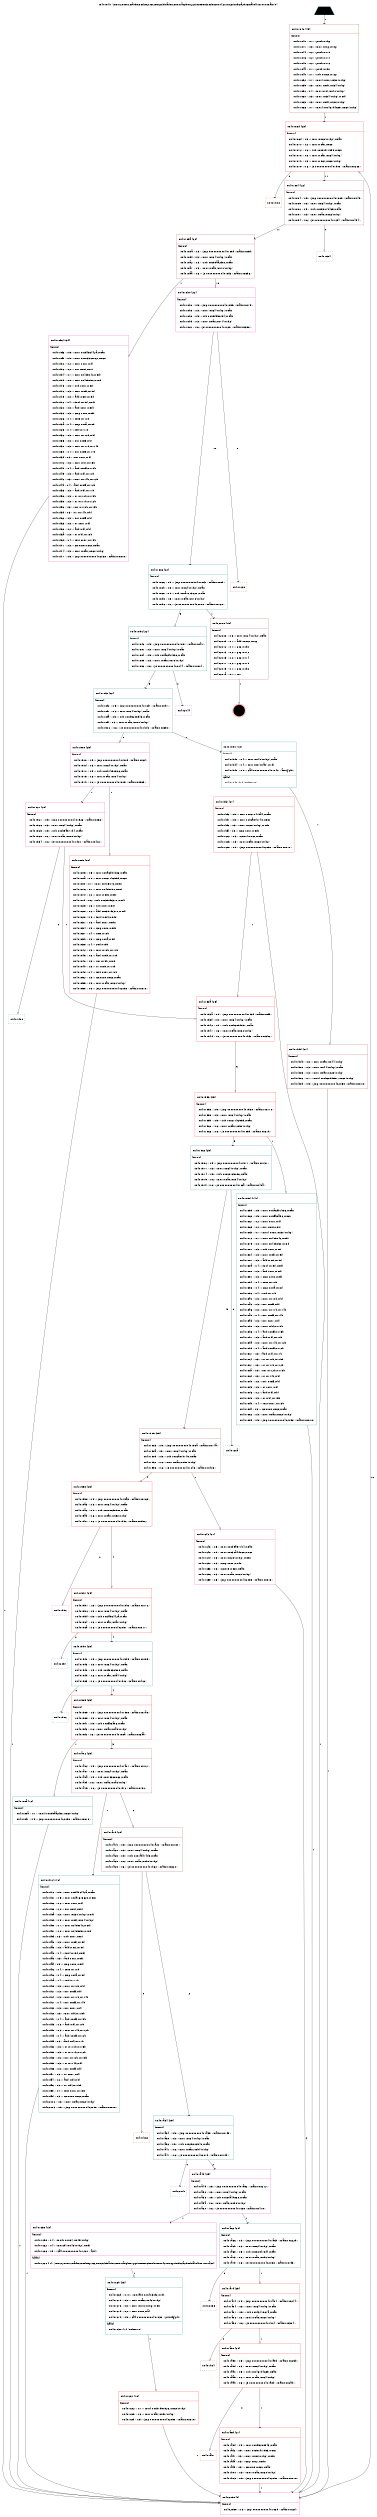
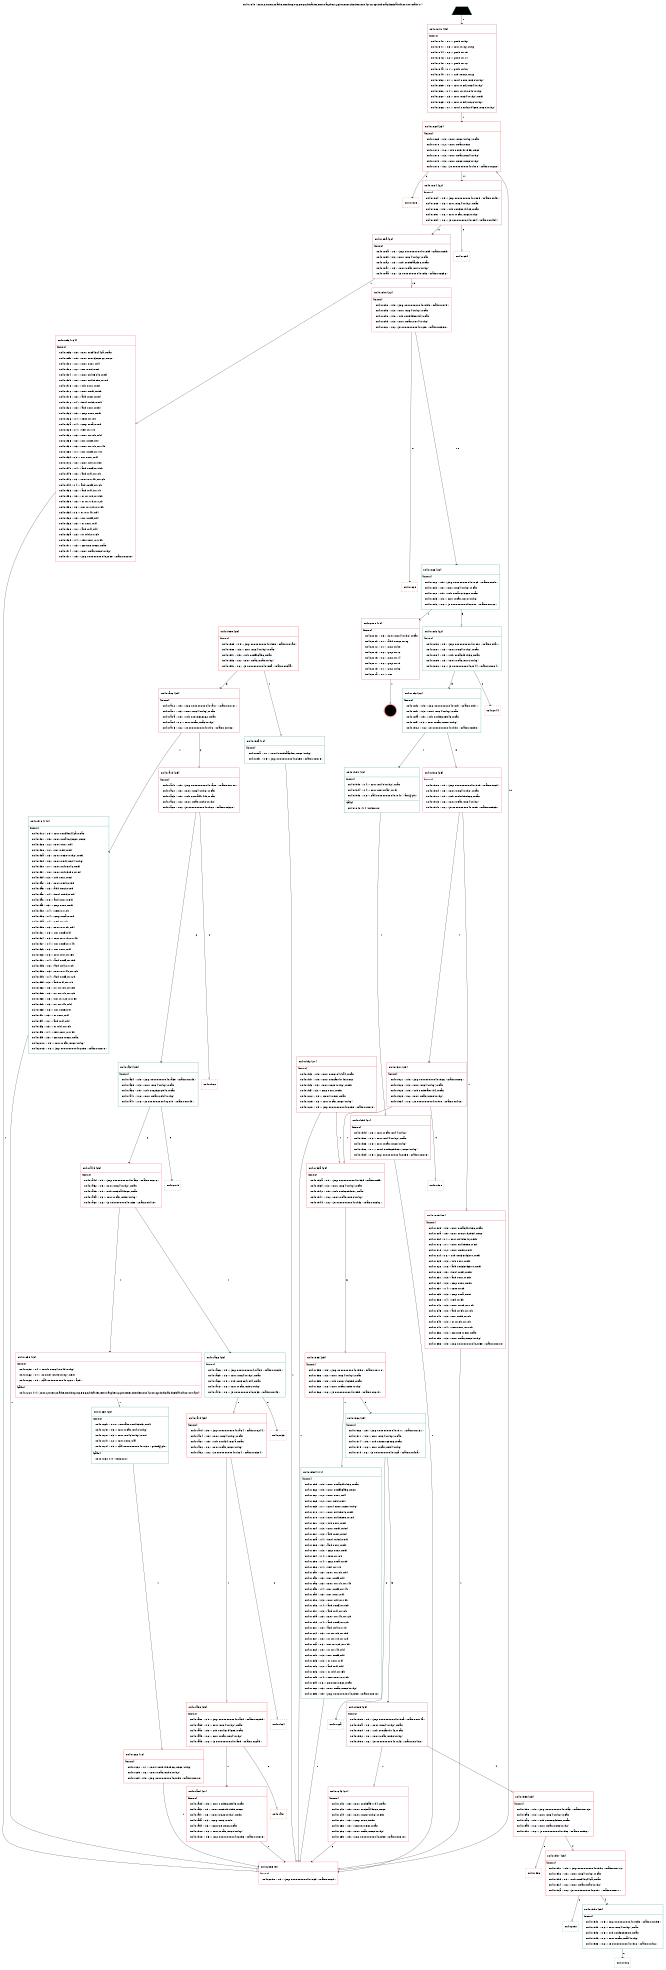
edge "0x4019d0 [25]" -> "0x4019e9 [25]": removed, label "4"
